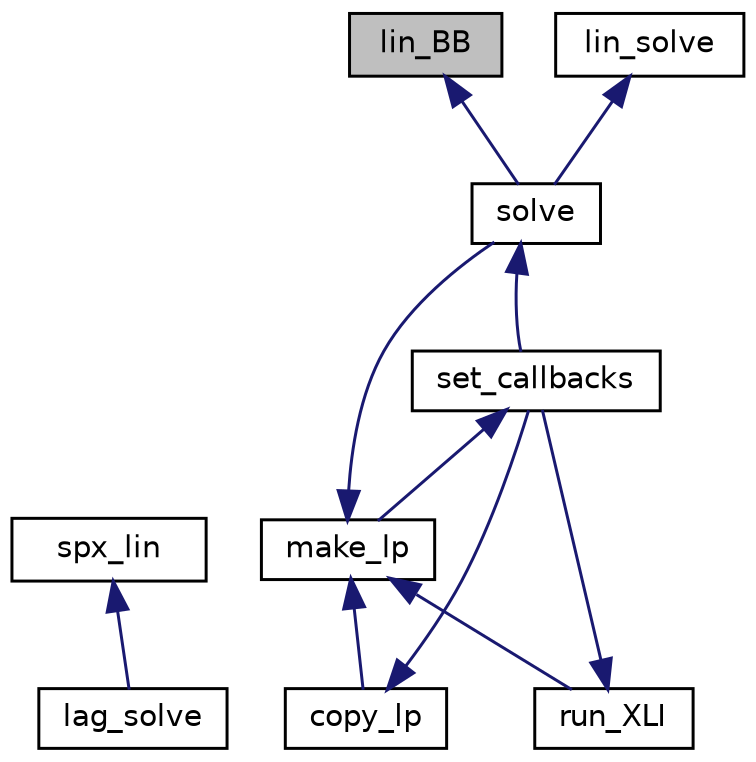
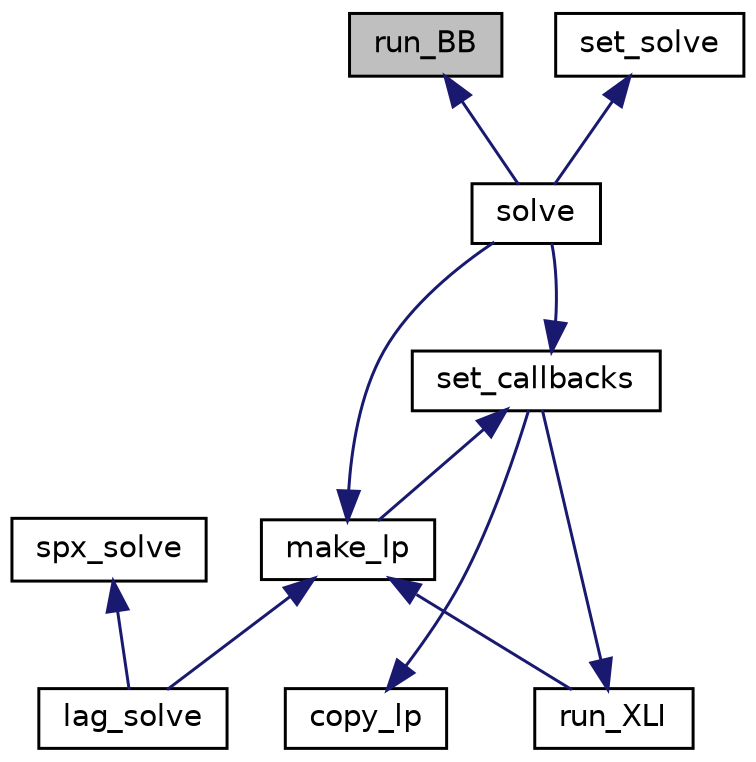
node "lin_BB": label "lin_BB" -> "run_BB"
node "lin_solve": label "lin_solve" -> "set_solve"
edge "set_callbacks" -> "solve": reversed
node "spx_lin": label "spx_lin" -> "spx_solve"
edge "copy_lp" -> "make_lp": now "lag_solve" -> "make_lp"
